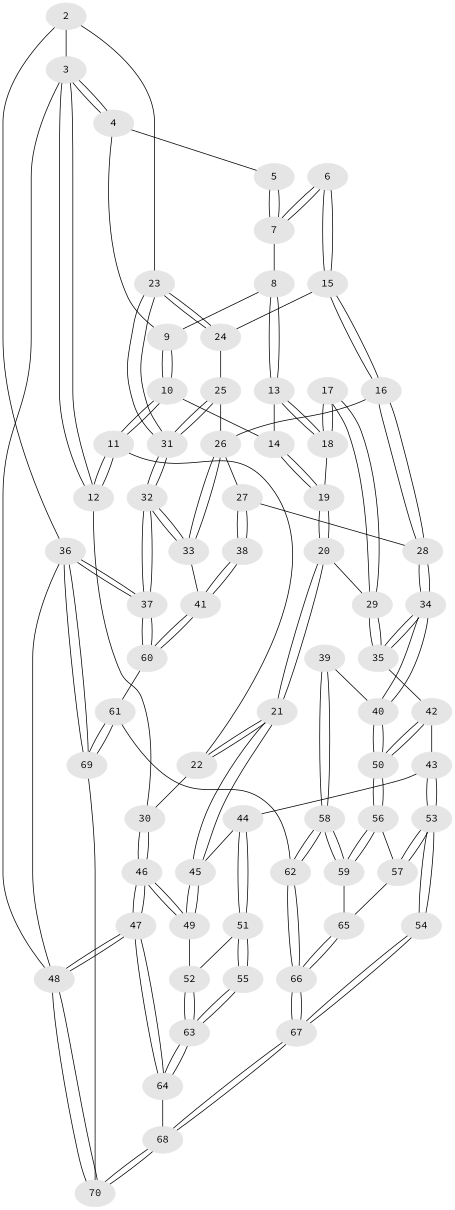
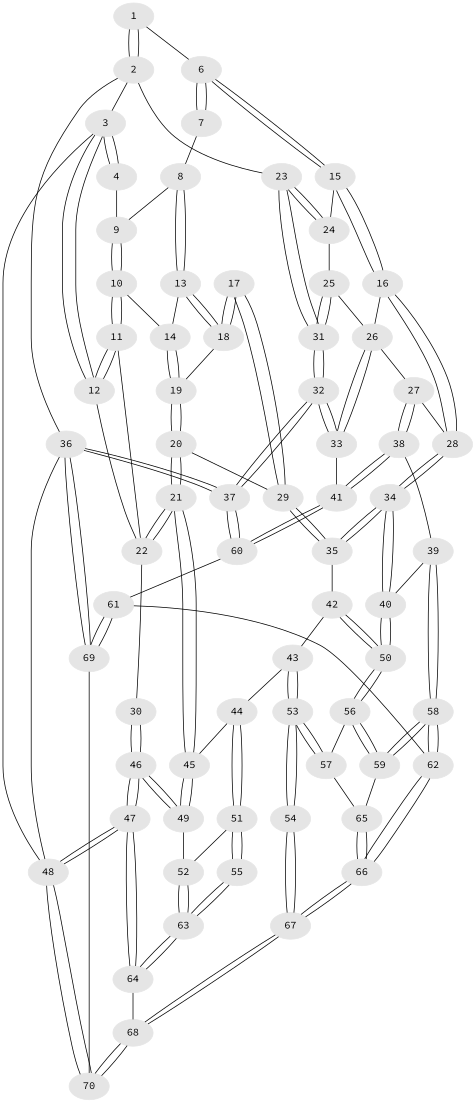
node "1": added
node "5": removed
edge "38" -- "39": added
edge "12" -- "30": now "12" -- "22"
